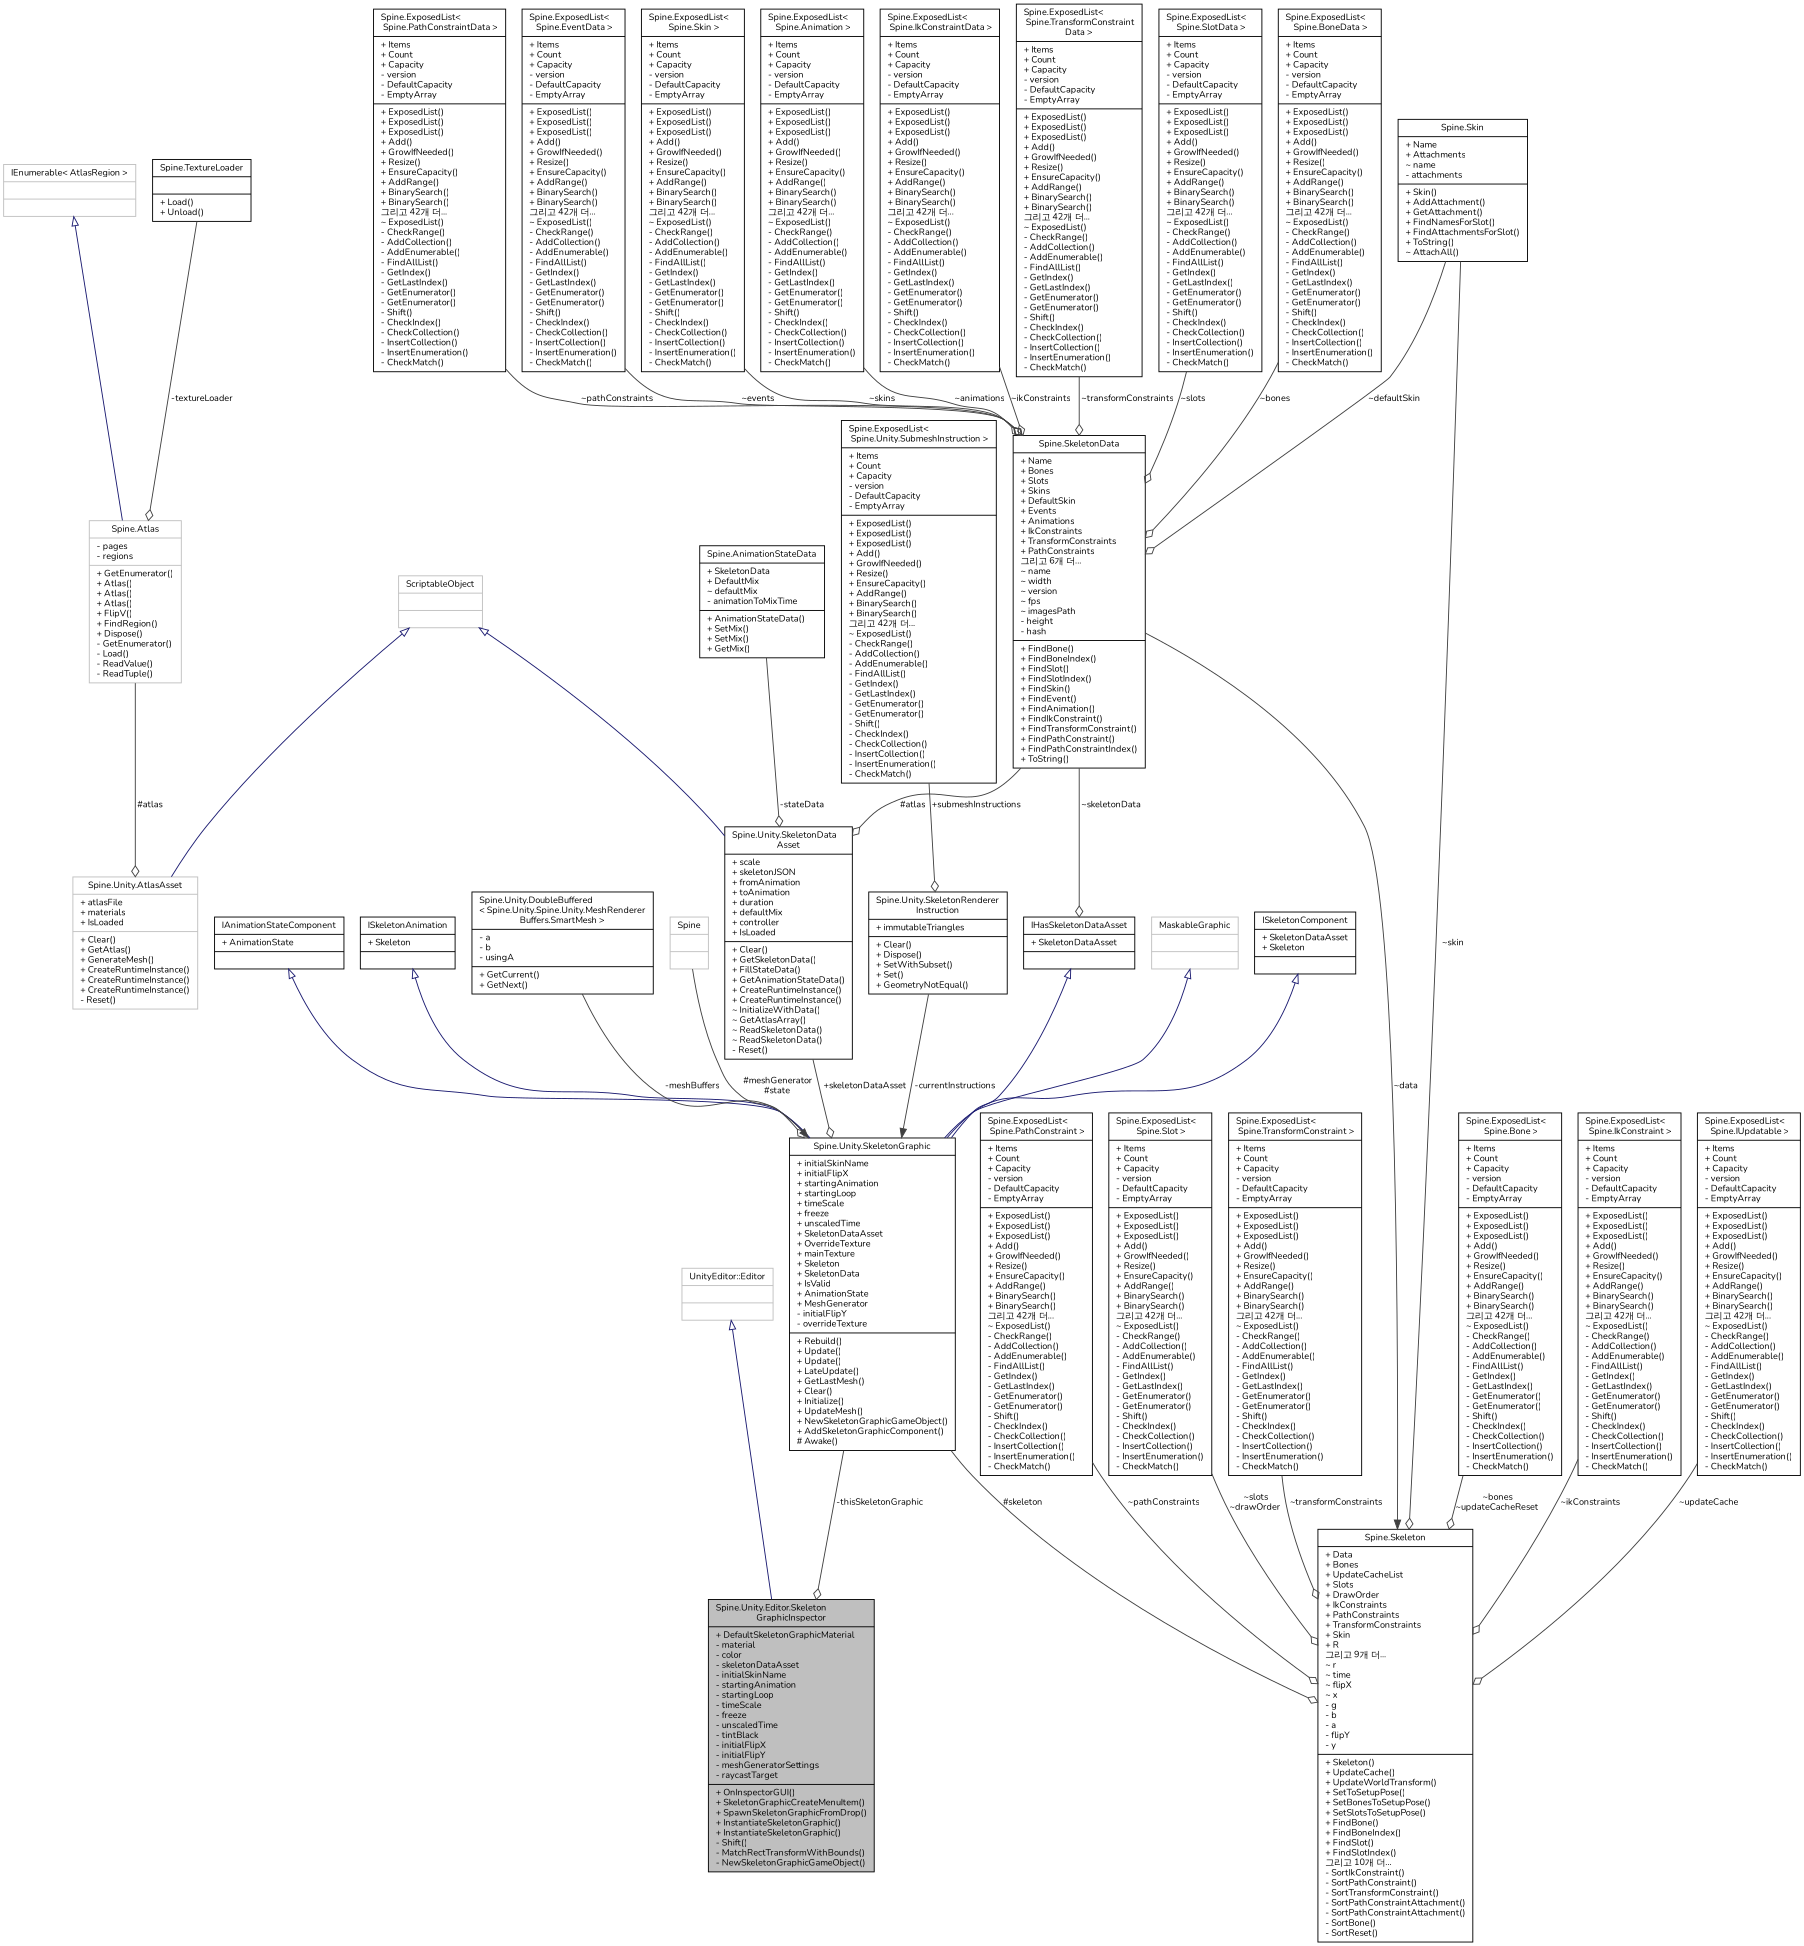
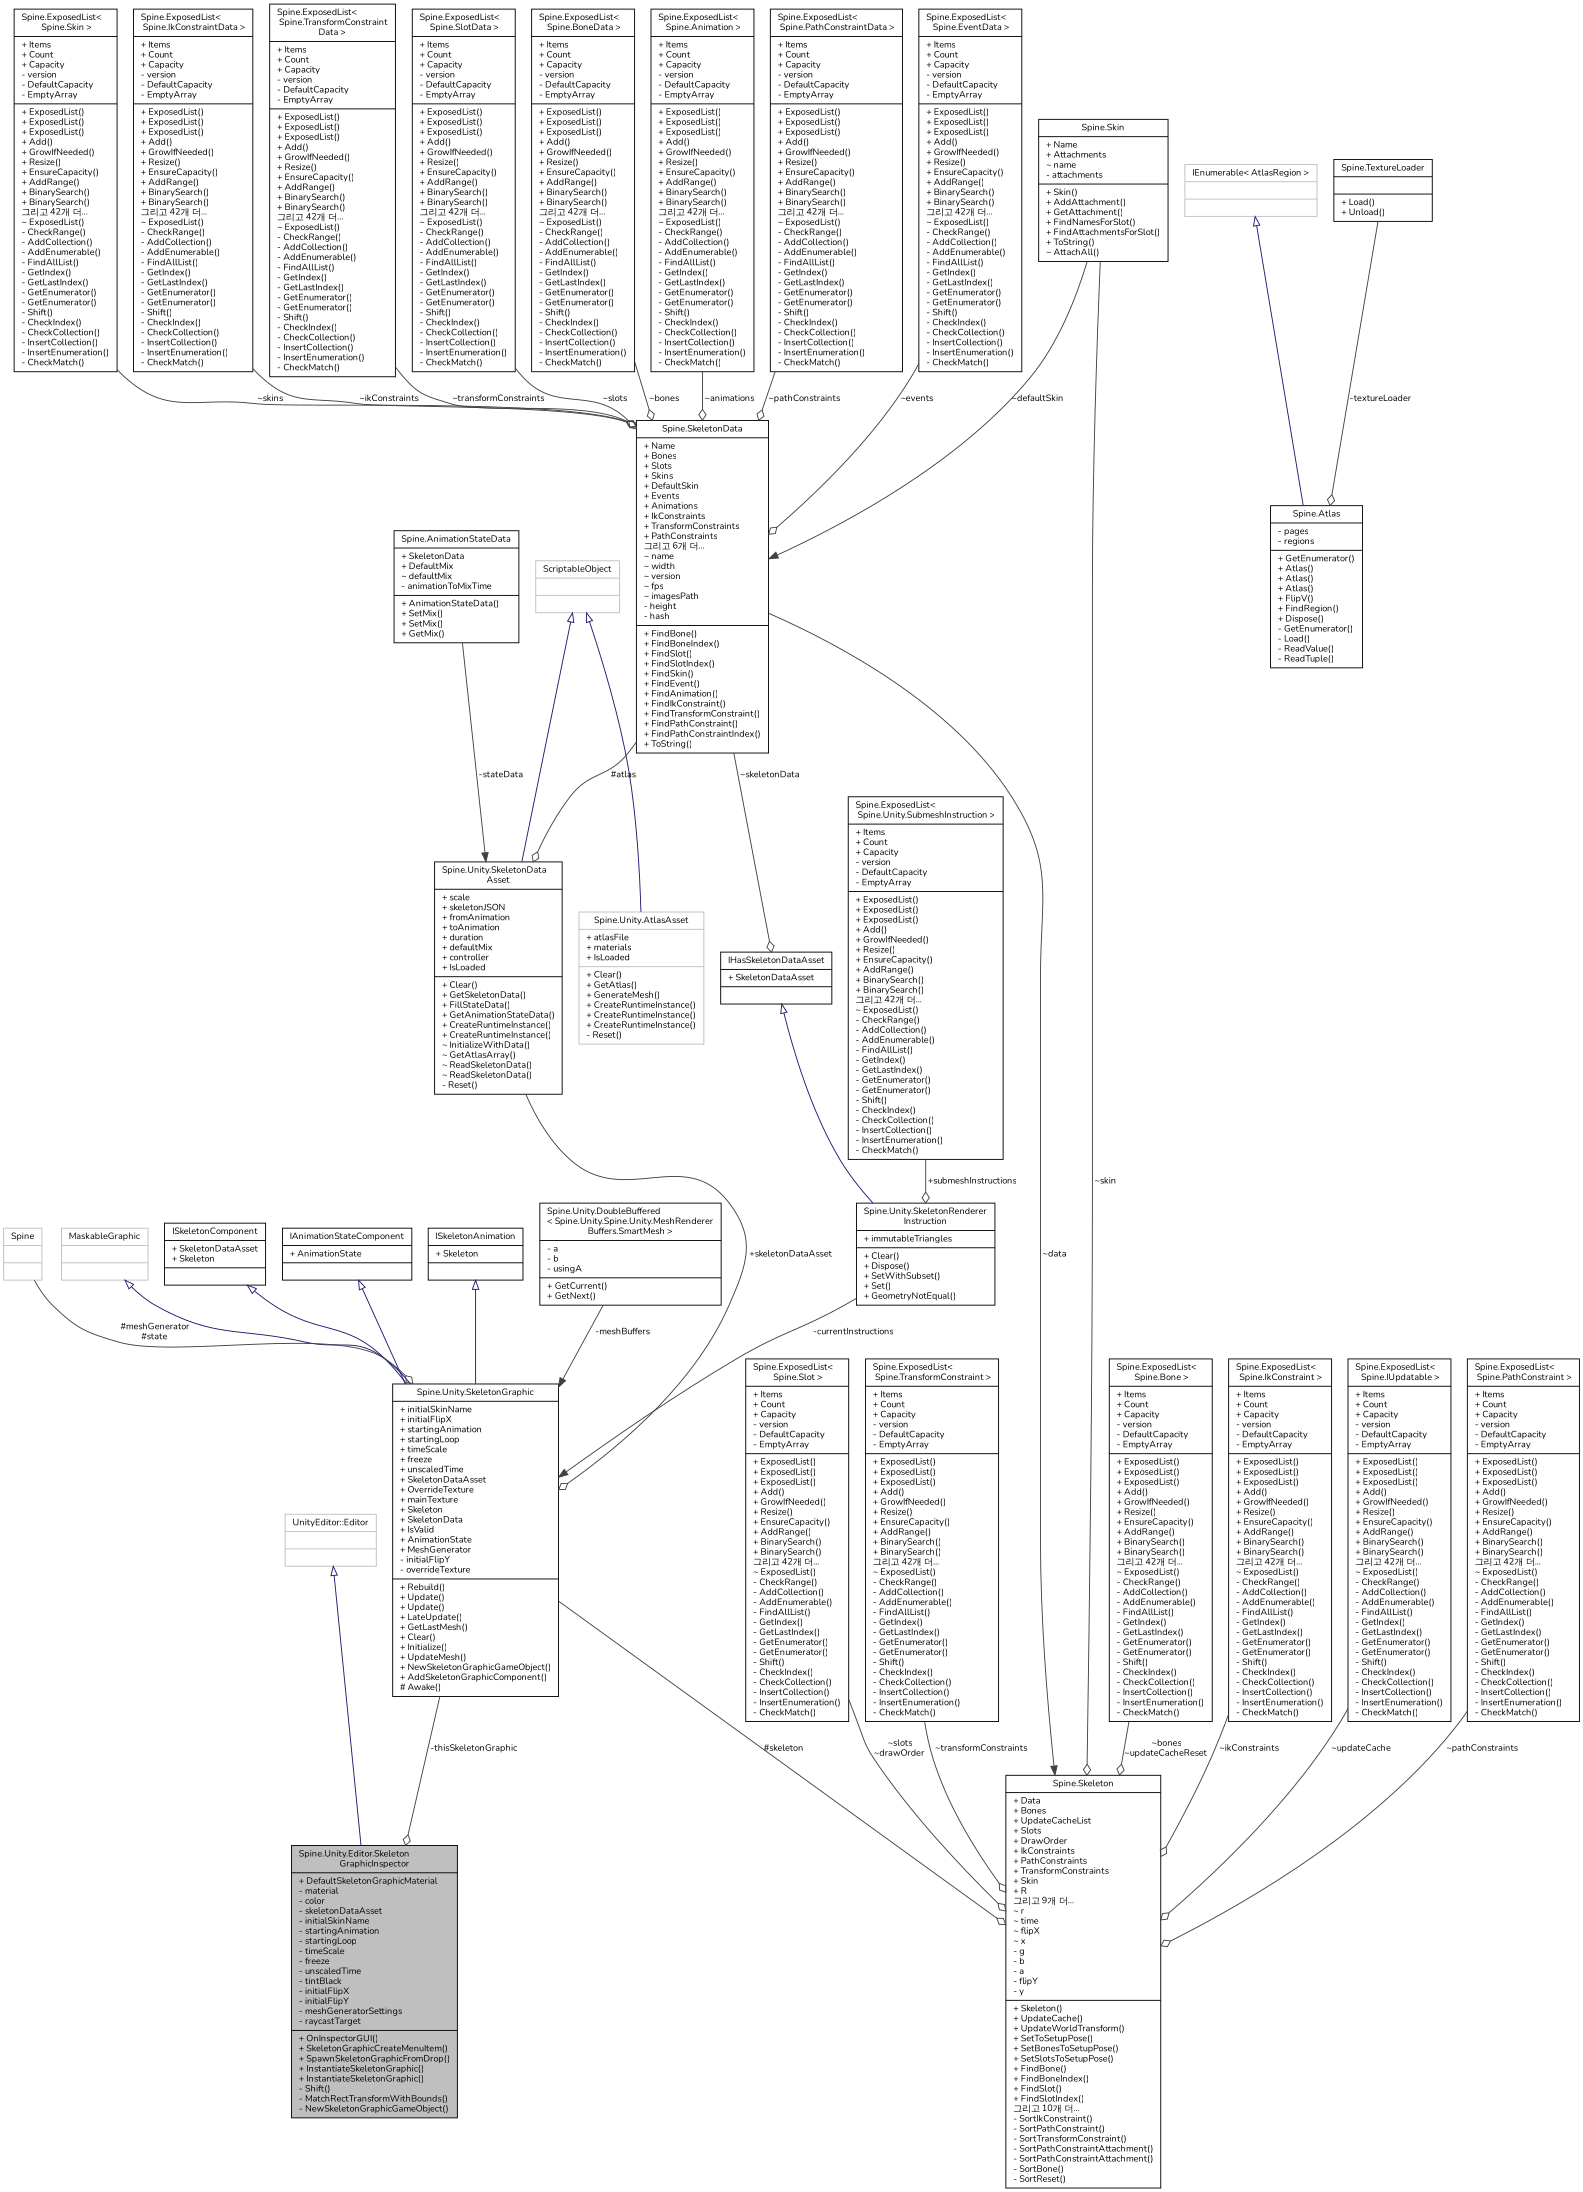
edge "Spine.Skin" -> "Spine.SkeletonData": arrowhead odiamond -> normal
node "Spine.Atlas": color grey75 -> black
edge "Spine.AnimationStateData" -> "Spine.Unity.SkeletonData": arrowhead odiamond -> normal
edge "Spine.Atlas" -> "Spine.Unity.AtlasAsset": removed, label "#atlas"
edge "Spine.Unity.SkeletonGraphic" -> "IHasSkeletonDataAsset": now "Spine.Unity.SkeletonRenderer" -> "IHasSkeletonDataAsset"
